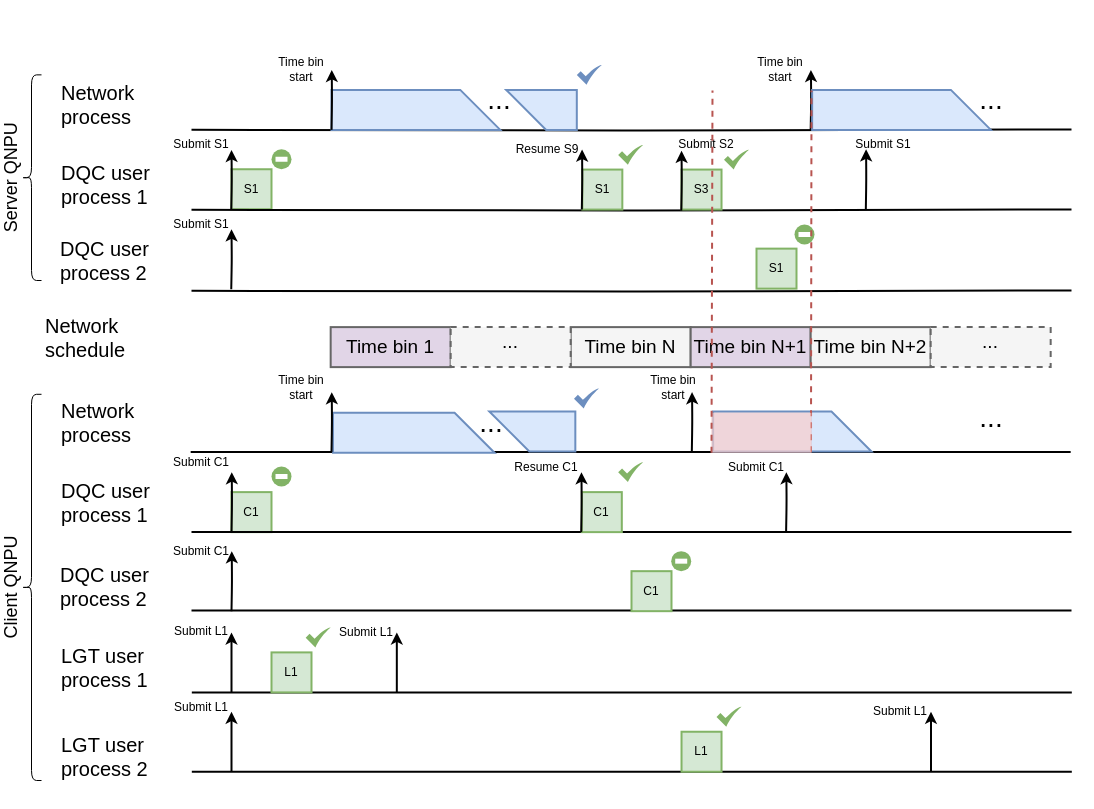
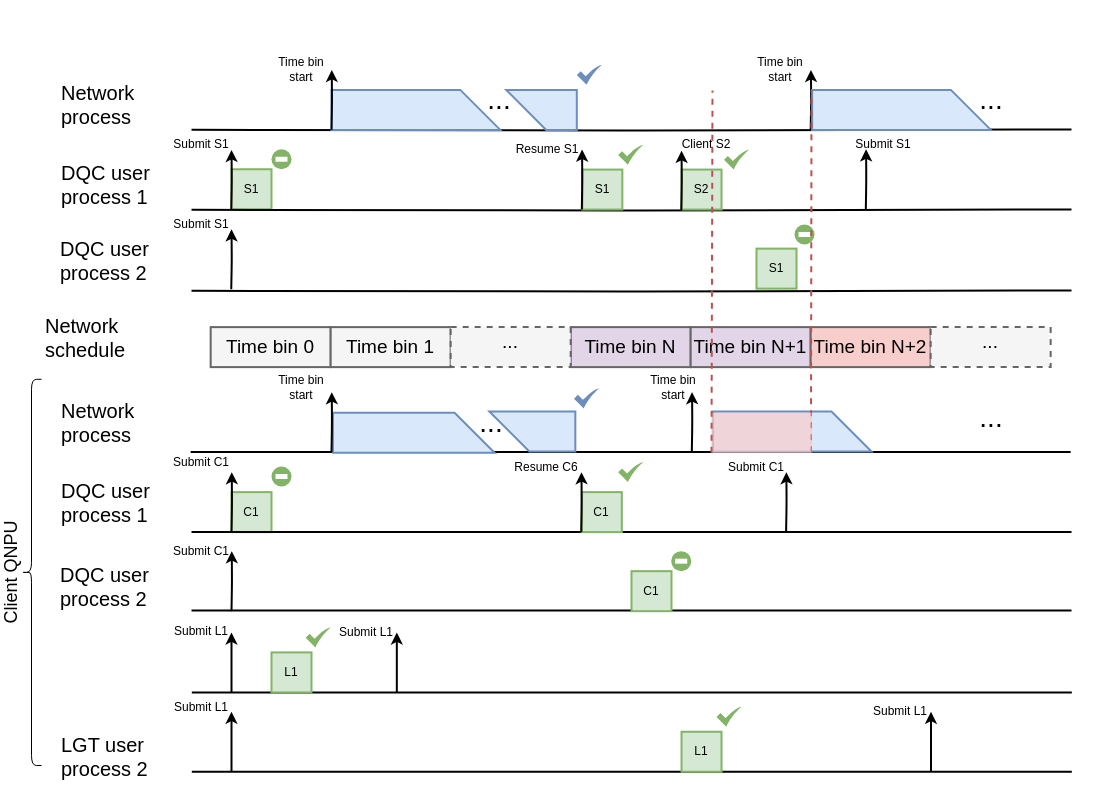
node "Submit S2": label "Submit S2" -> "Client S2"
node "Resume S9": label "Resume S9" -> "Resume S1"
node "Server QNPU": removed
node "S3": label "S3" -> "S2"
node "Time bin 0": added
node "Time bin 1": fillcolor #e1d5e7 -> #f5f5f5
node "Time bin N": fillcolor #f5f5f5 -> #e1d5e7
node "Time bin N+2": fillcolor #f5f5f5 -> #f8cecc
node "Resume C1": label "Resume C1" -> "Resume C6"
node "Client QNPU": moved (32, 587) -> (32, 572)
node "LGT user process 1": removed
